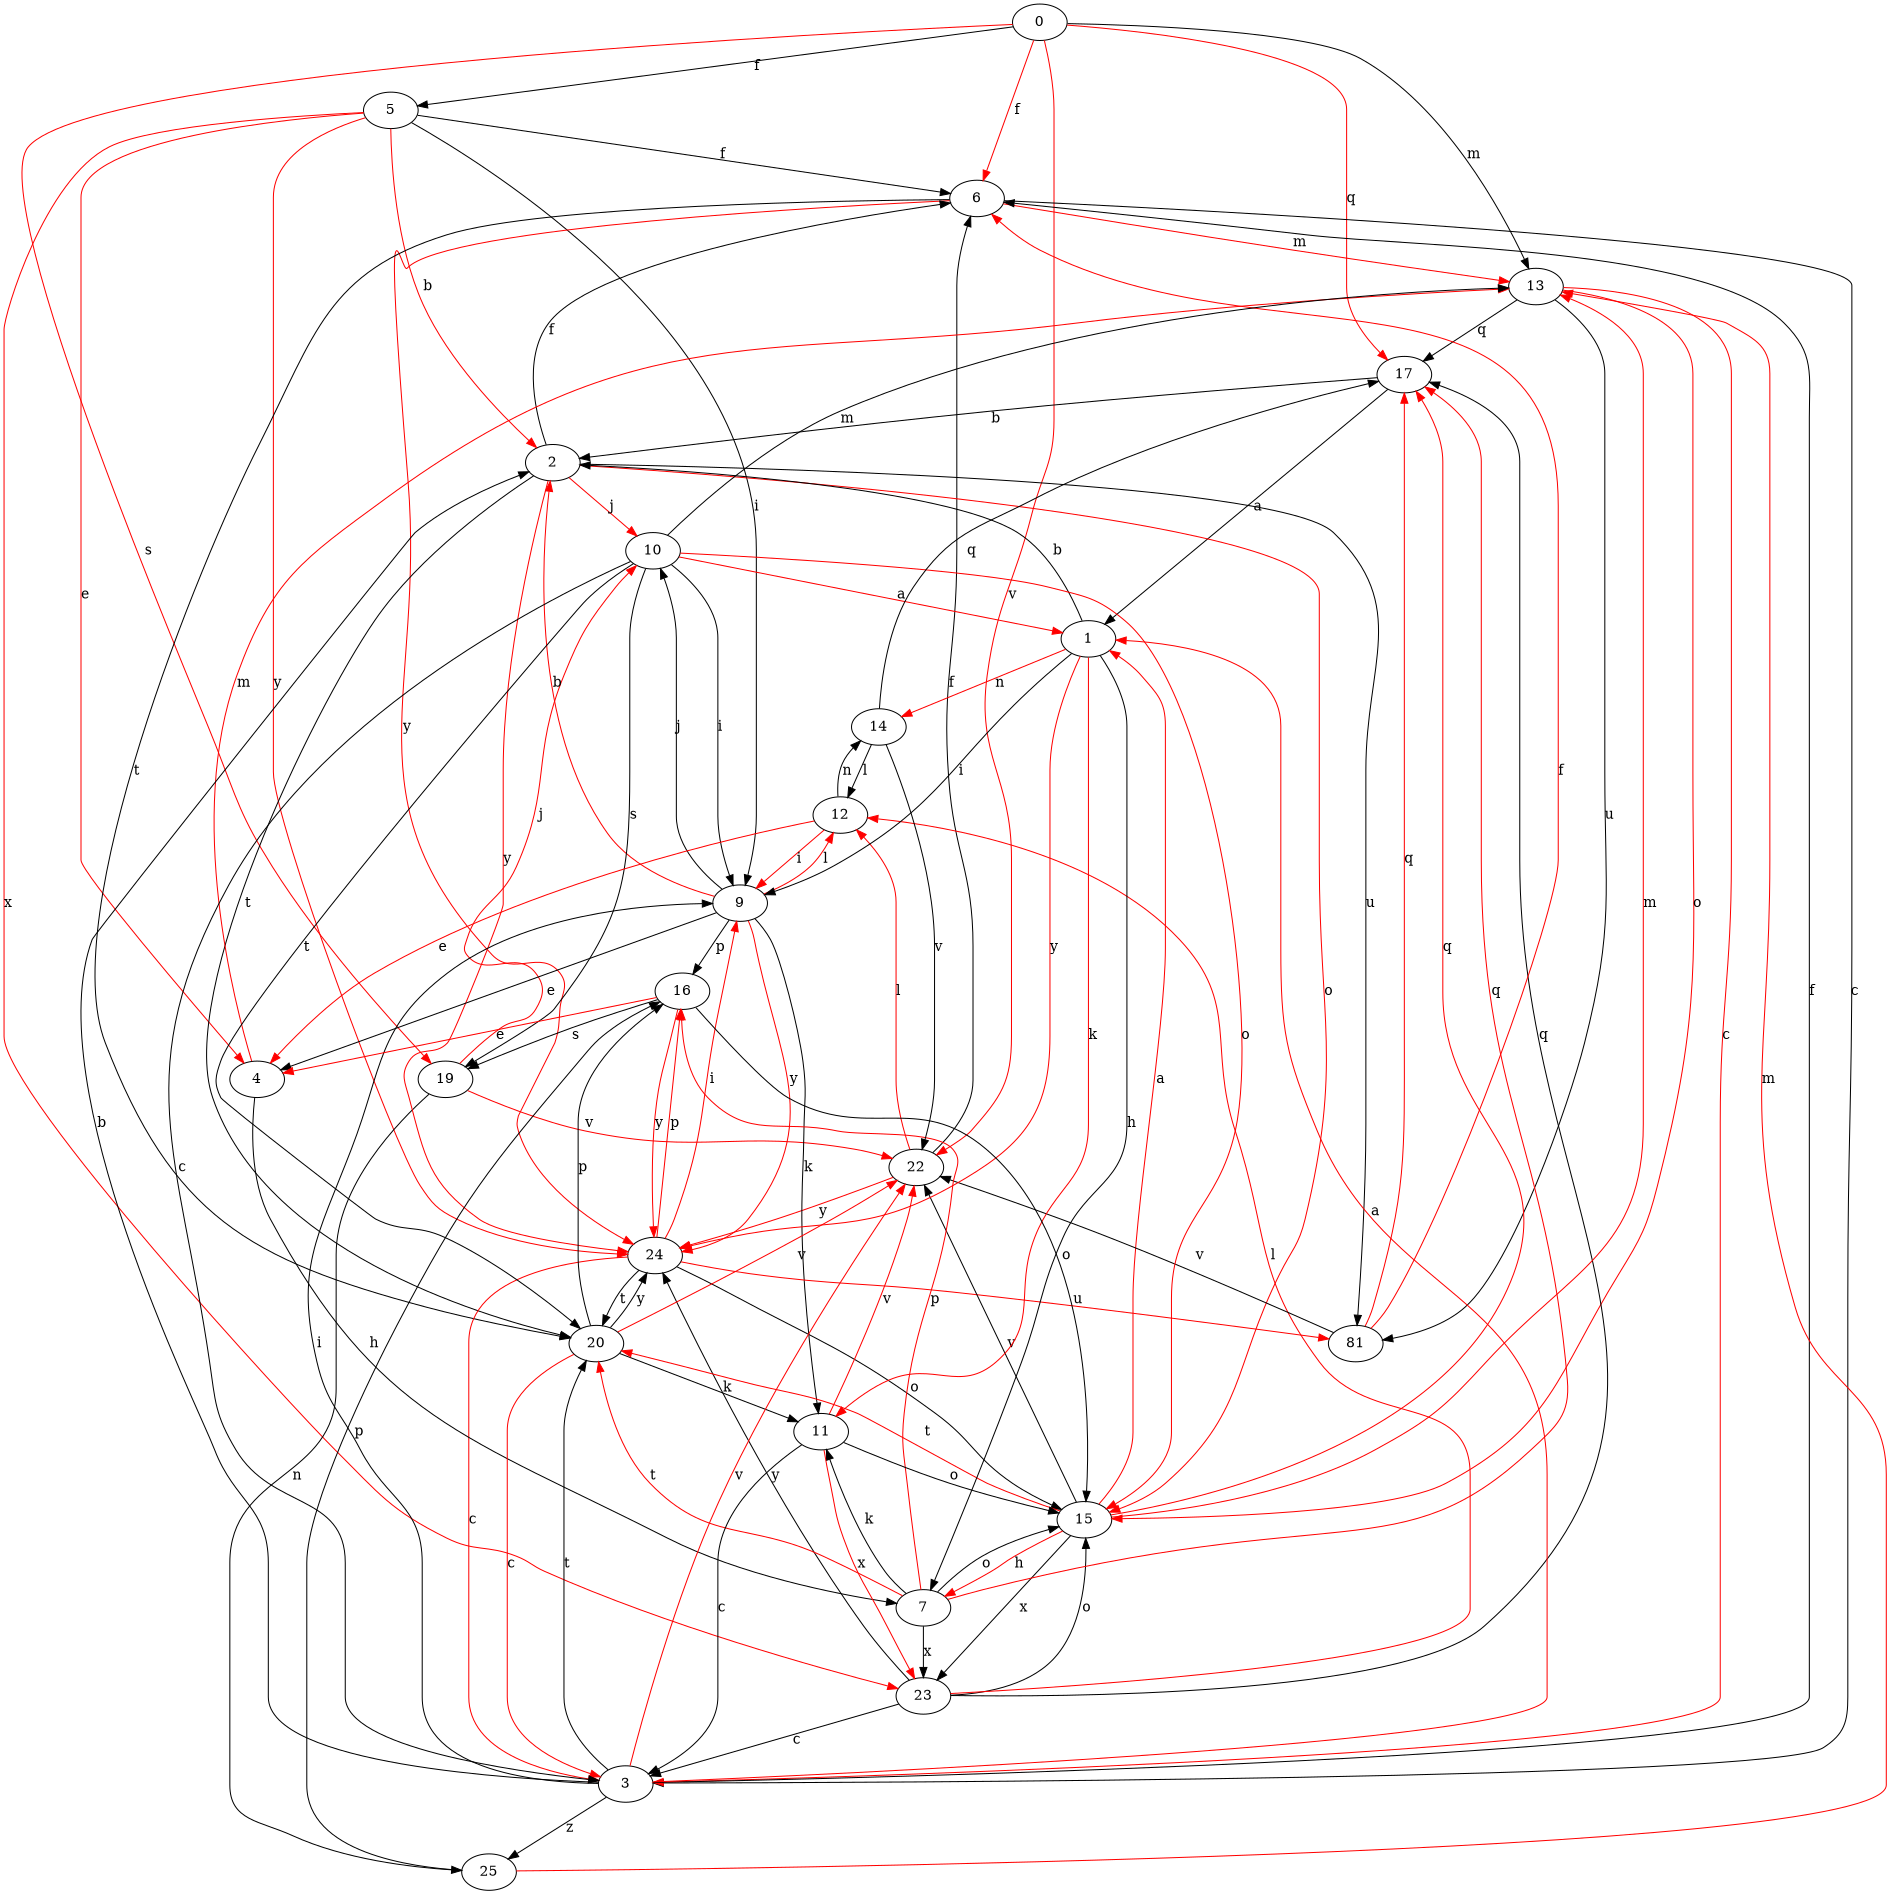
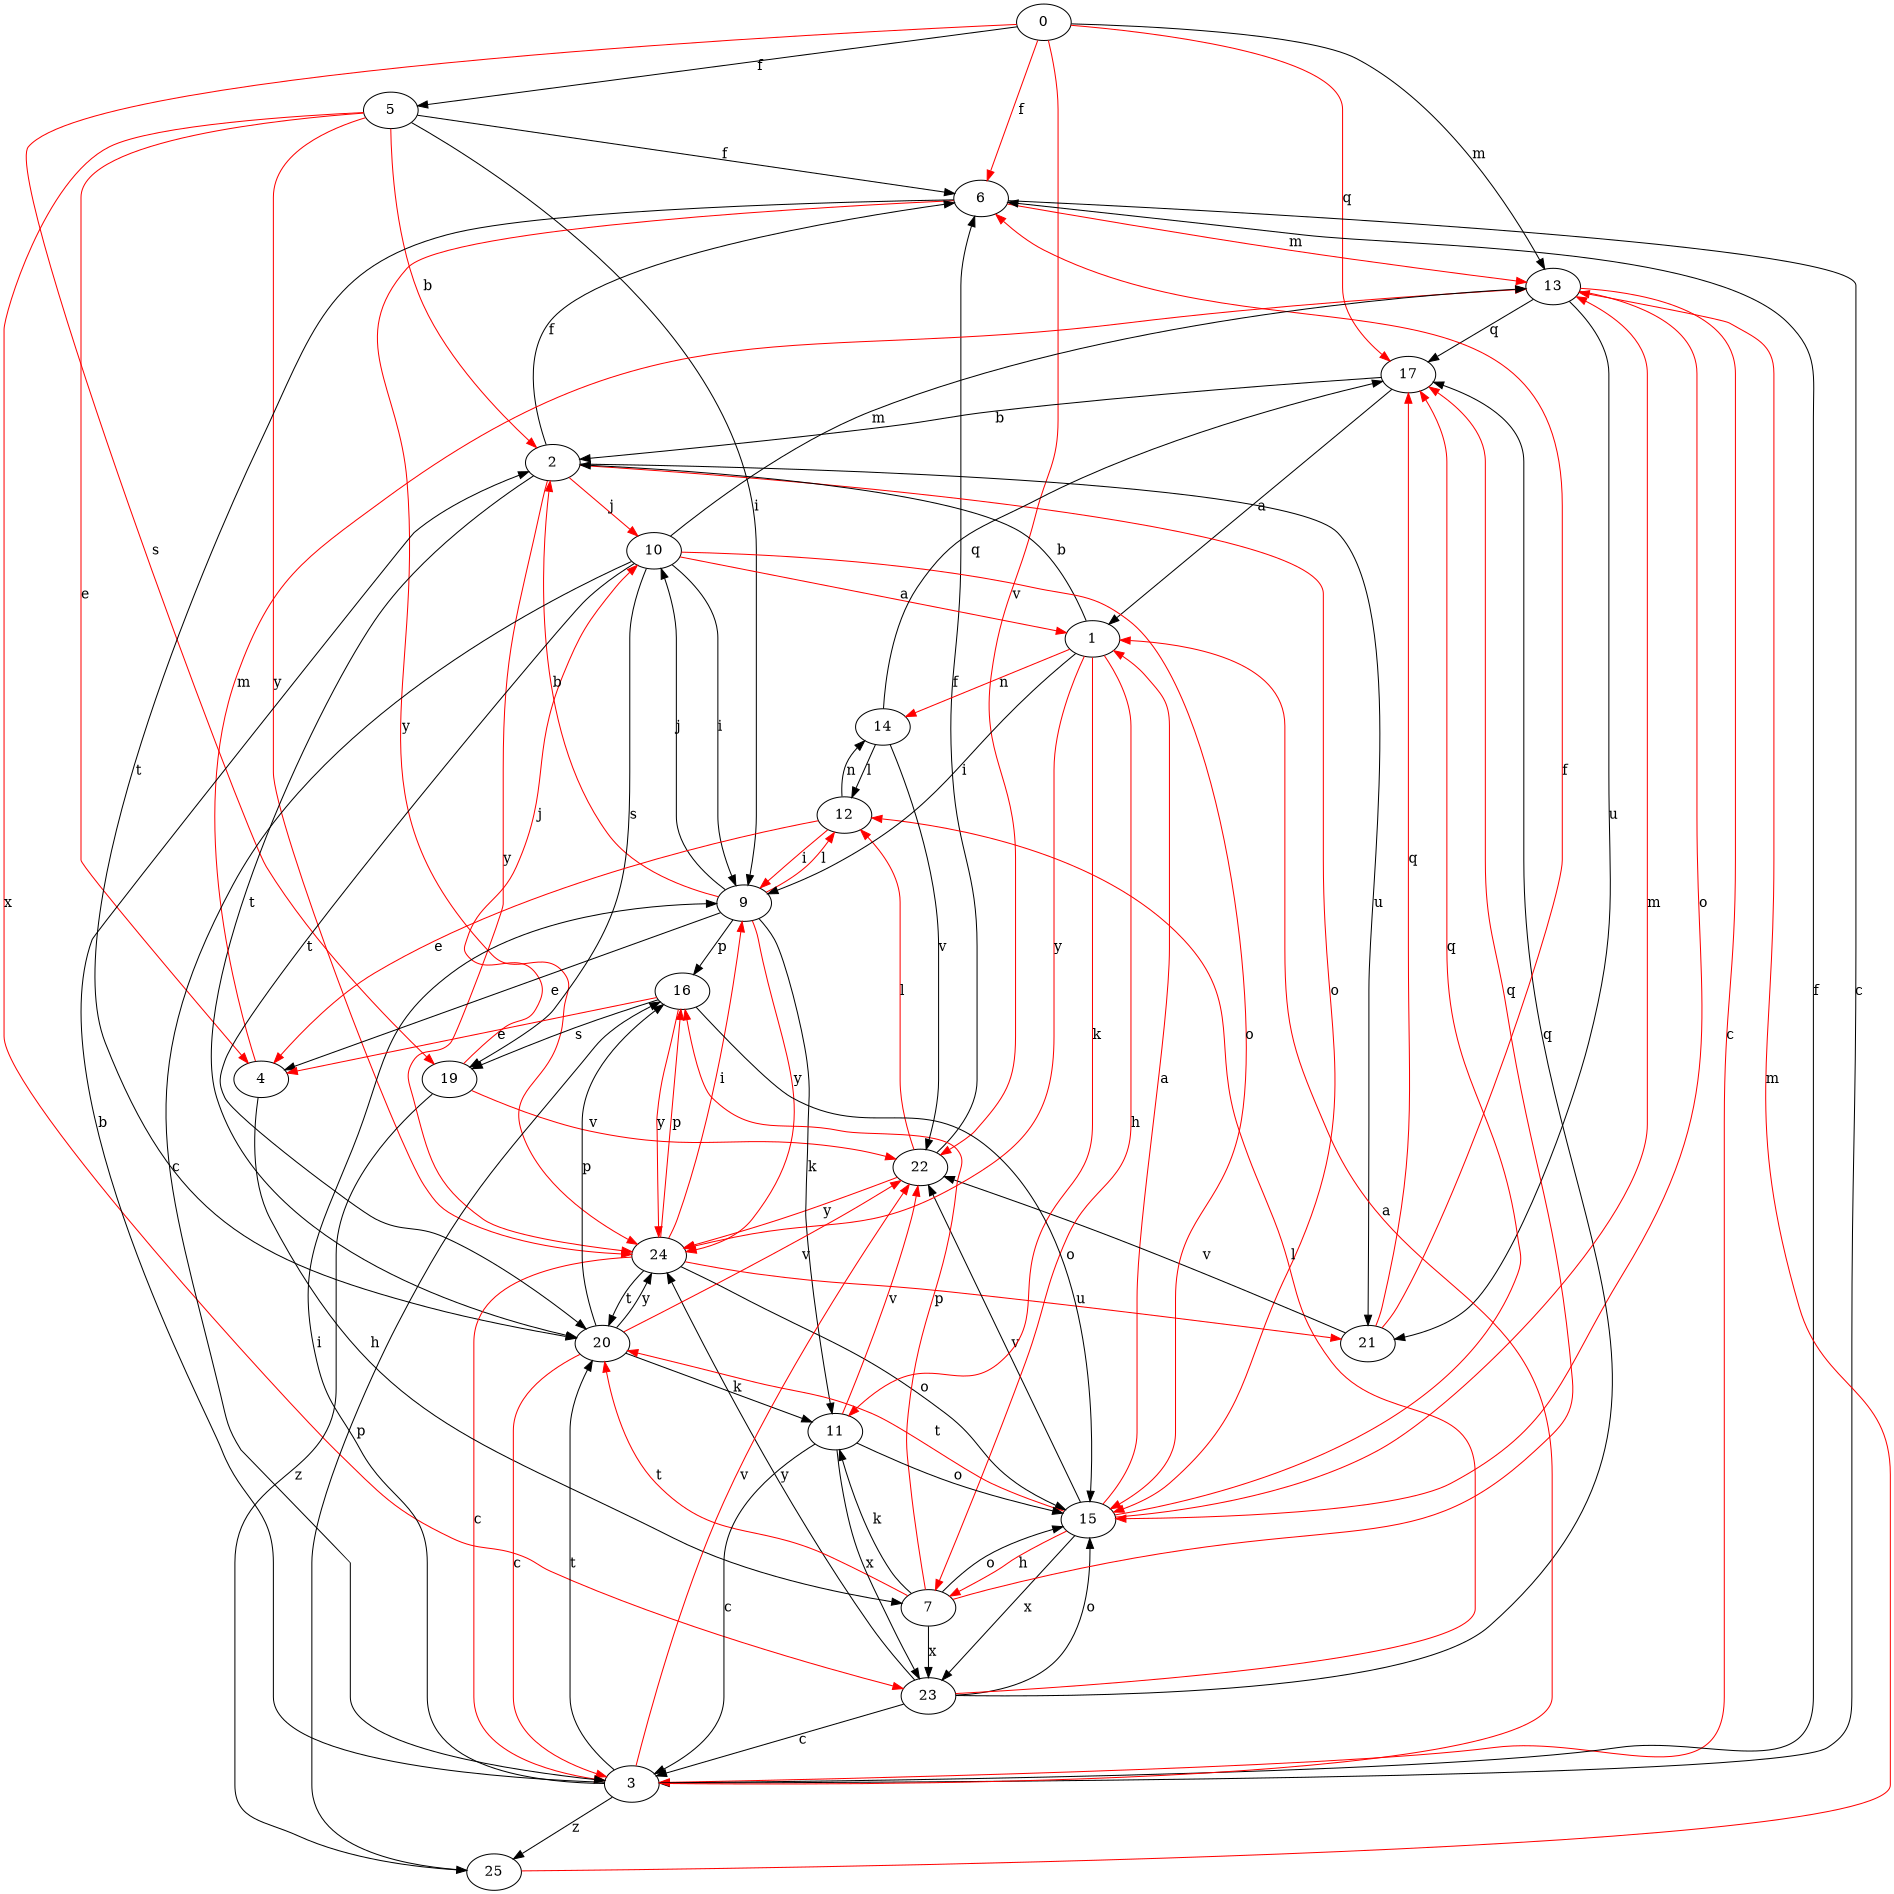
edge "1" -> "7": color black -> red
node "81": label "81" -> "21"
edge "19" -> "25": label "n" -> "z"
edge "11" -> "23": color red -> black
